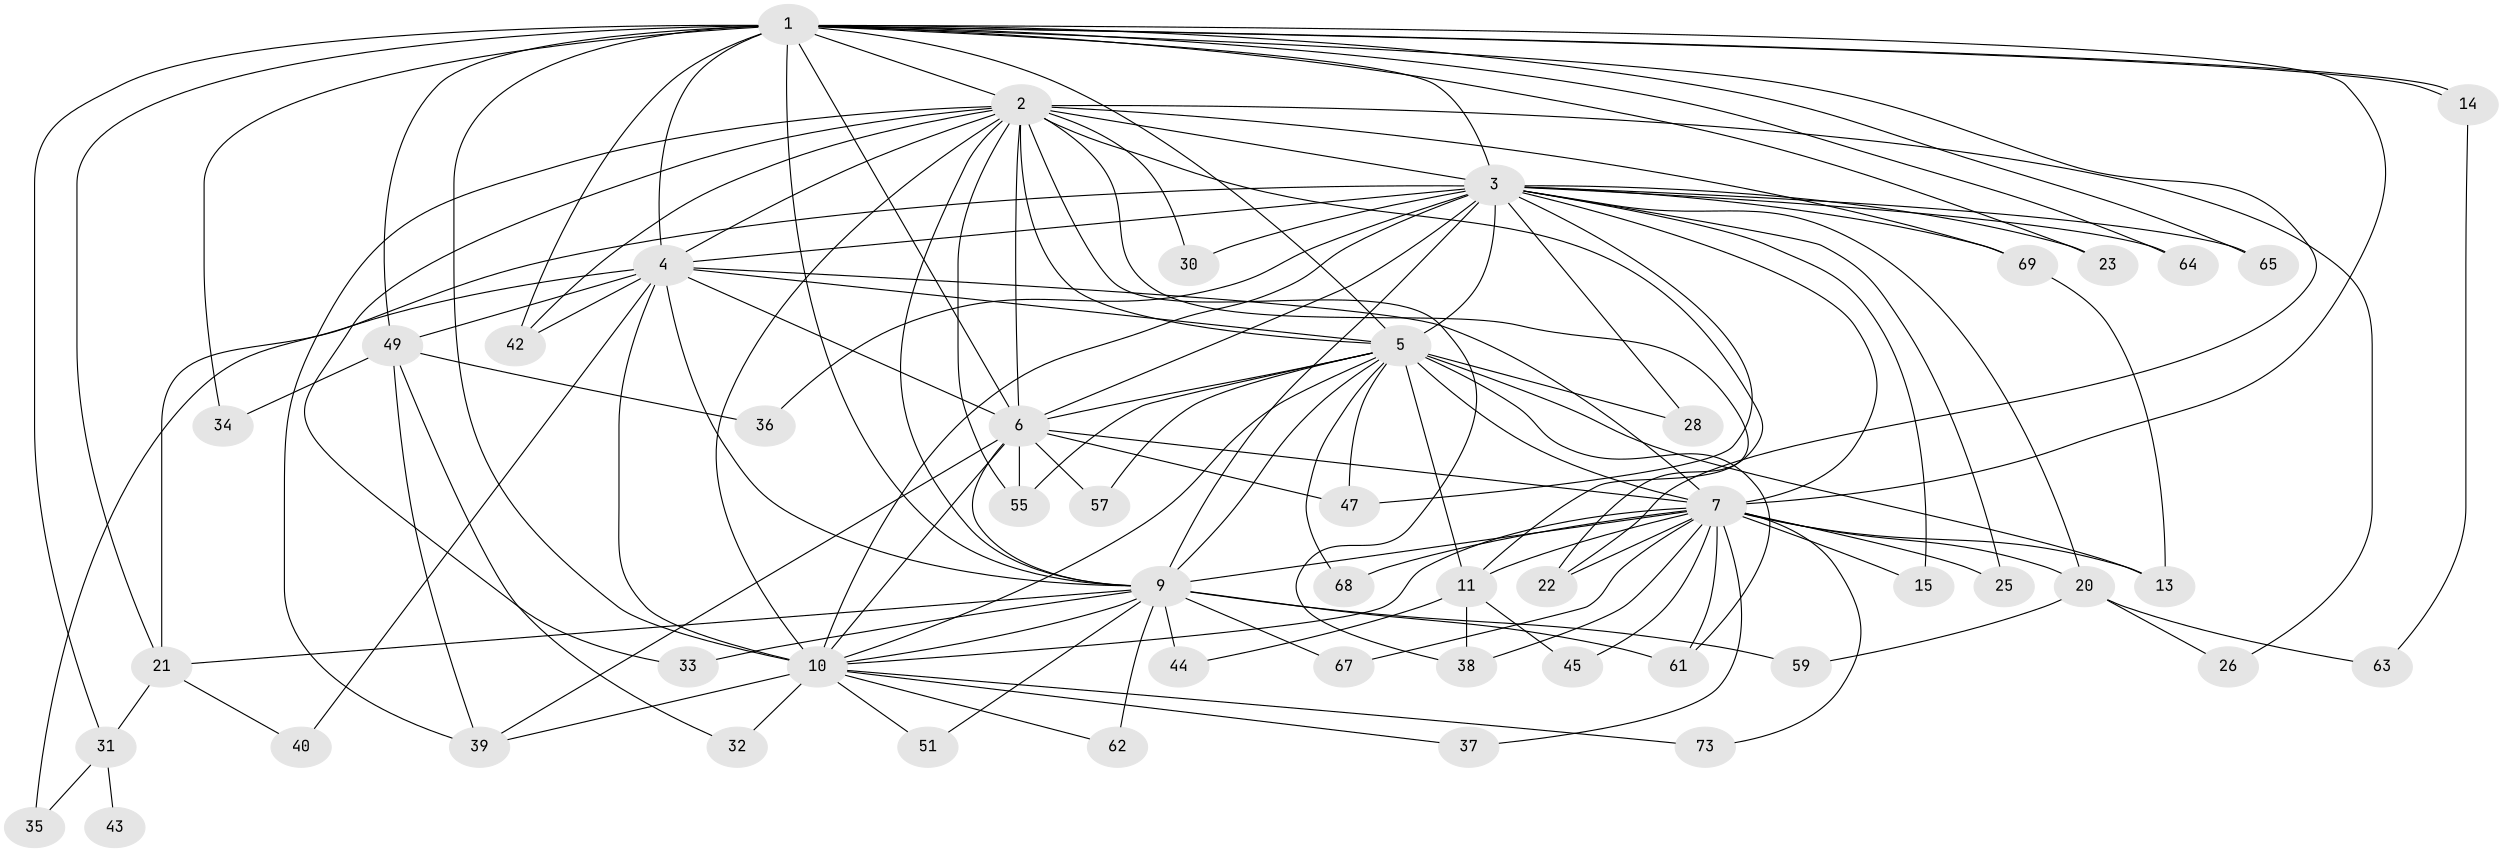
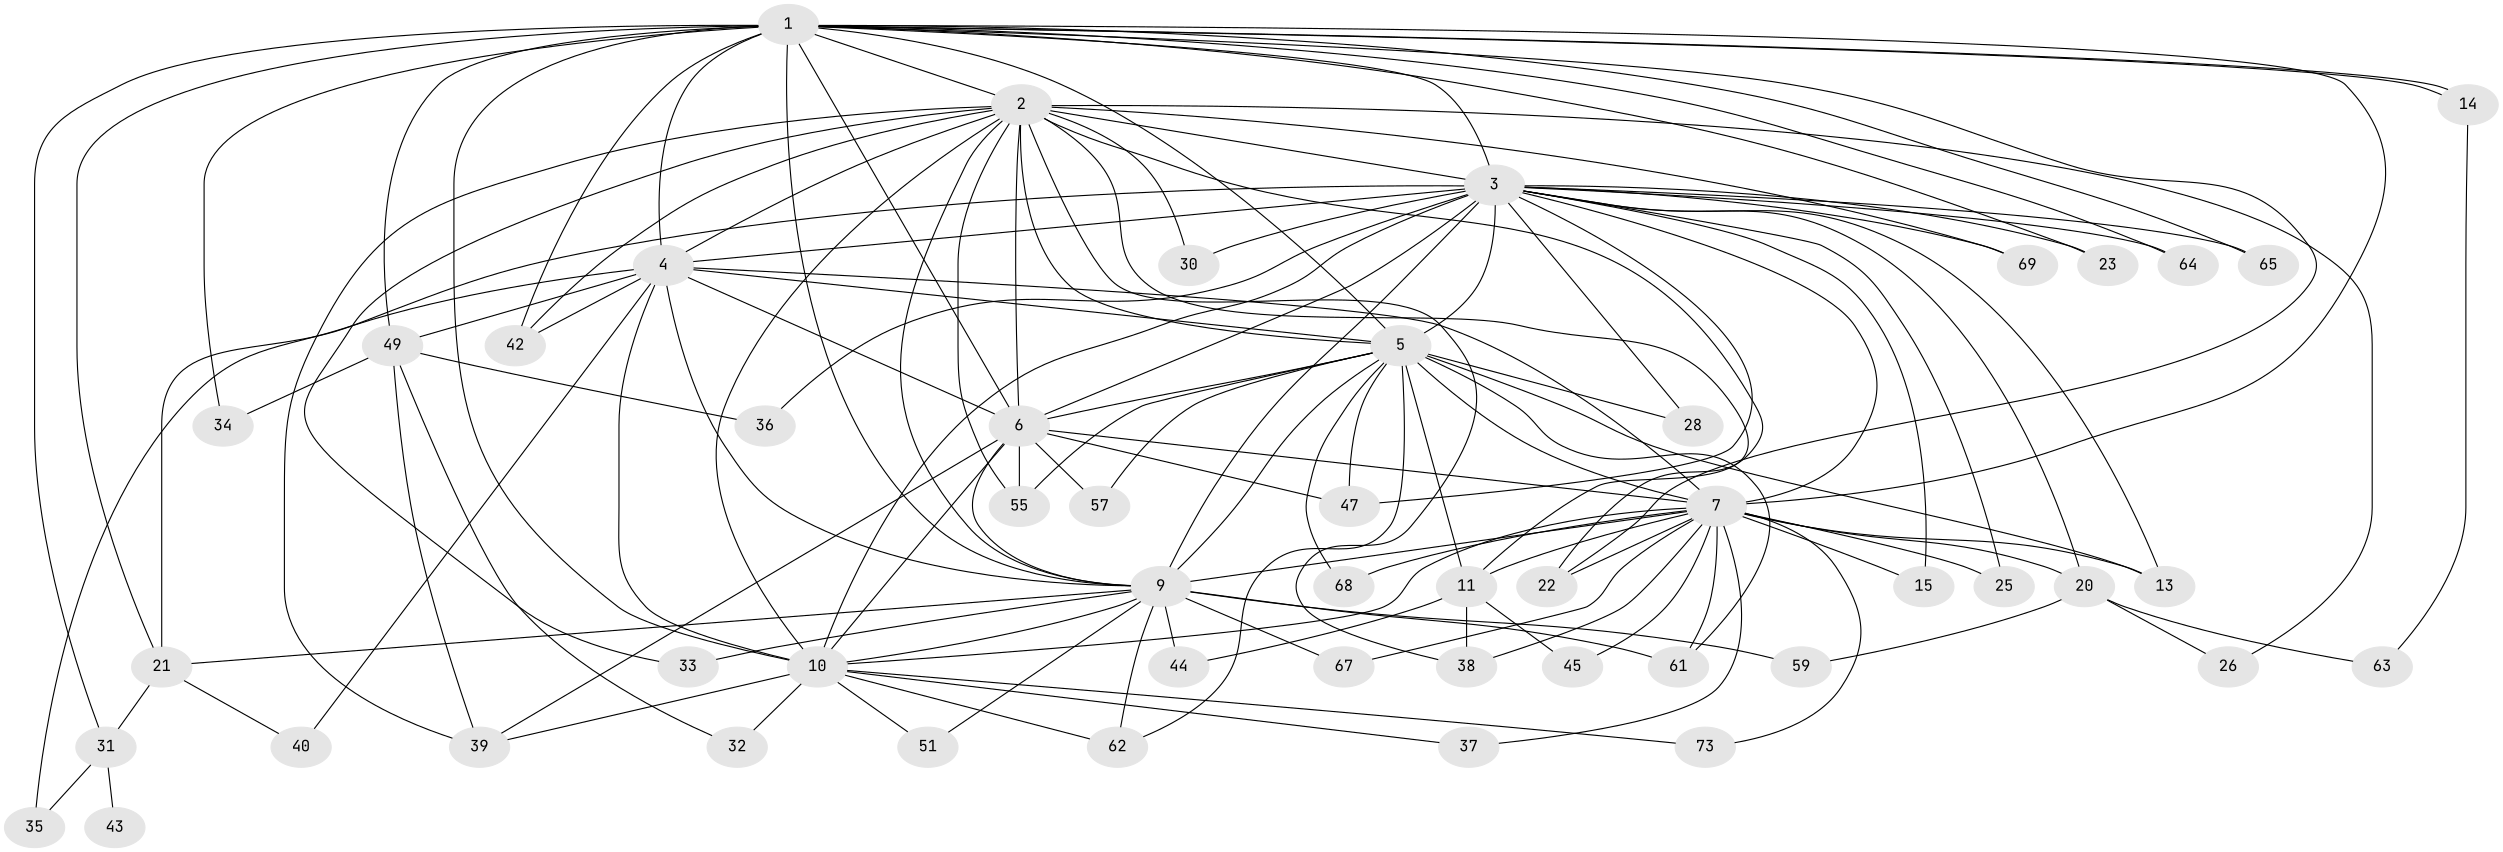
edge "69" -- "13": now "3" -- "13"
edge "5" -- "10": now "5" -- "62"
